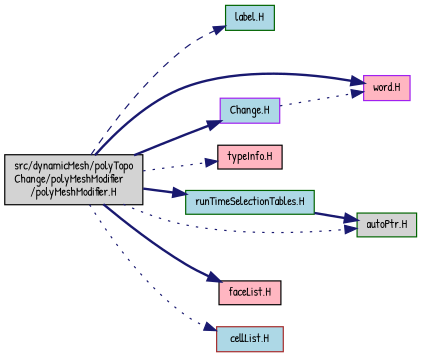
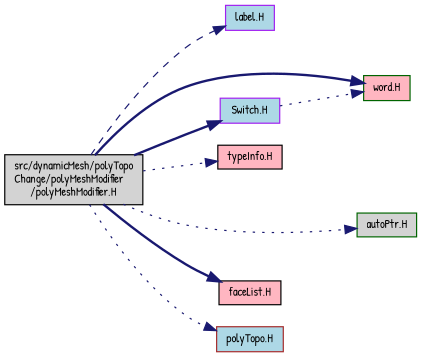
node "label.H": color darkgreen -> purple
node "word.H": color purple -> darkgreen
node "Change.H": label "Change.H" -> "Switch.H"
node "runTimeSelectionTables.H": removed
node "cellList.H": label "cellList.H" -> "polyTopo.H"
